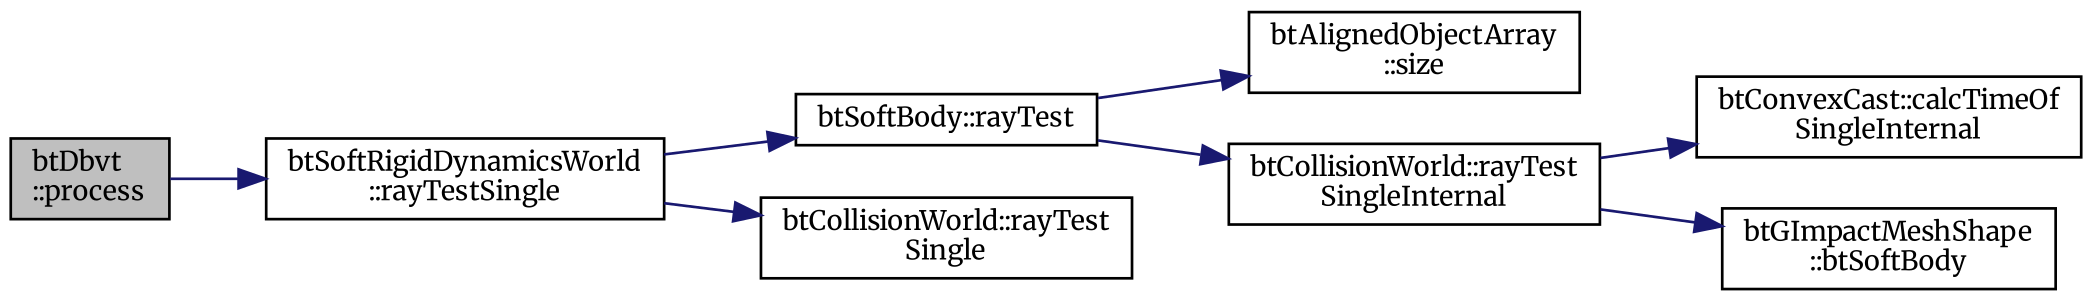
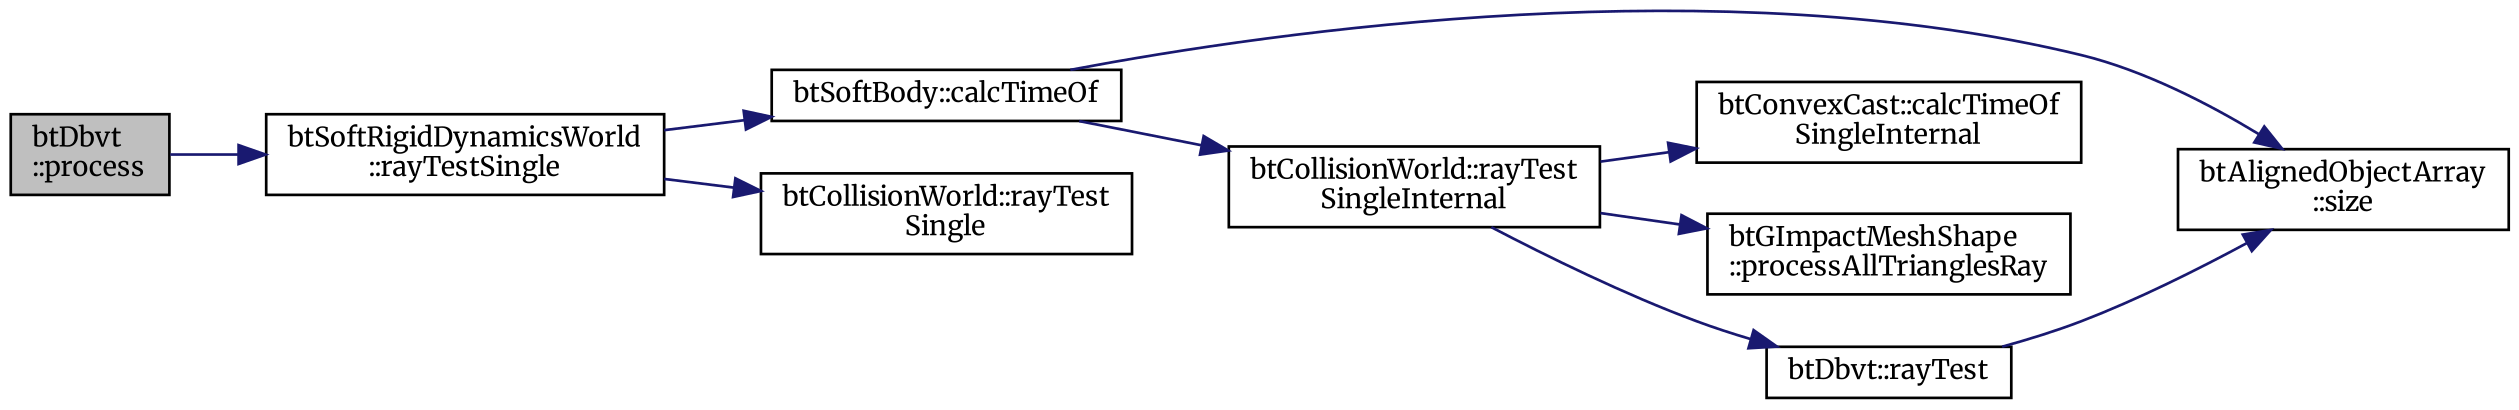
node "btSoftBody::rayTest": label "btSoftBody::rayTest" -> "btSoftBody::calcTimeOf"
node "btGImpactMeshShape ::btSoftBody": label "btGImpactMeshShape ::btSoftBody" -> "btGImpactMeshShape ::processAllTrianglesRay"
node "btDbvt::rayTest": added
